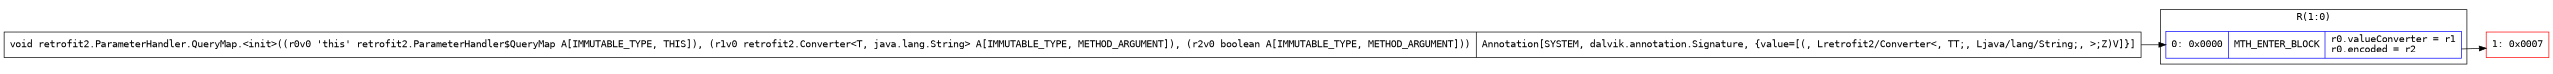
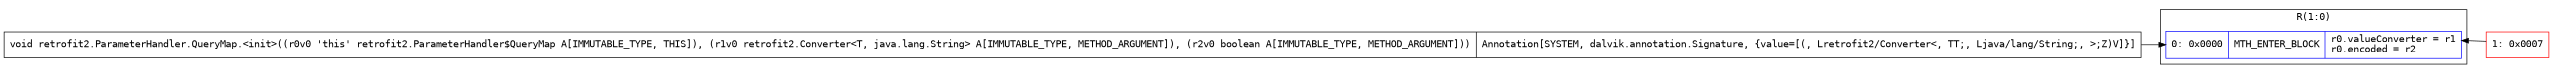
edge "0: 0x0000" -> "1: 0x0007": reversed
